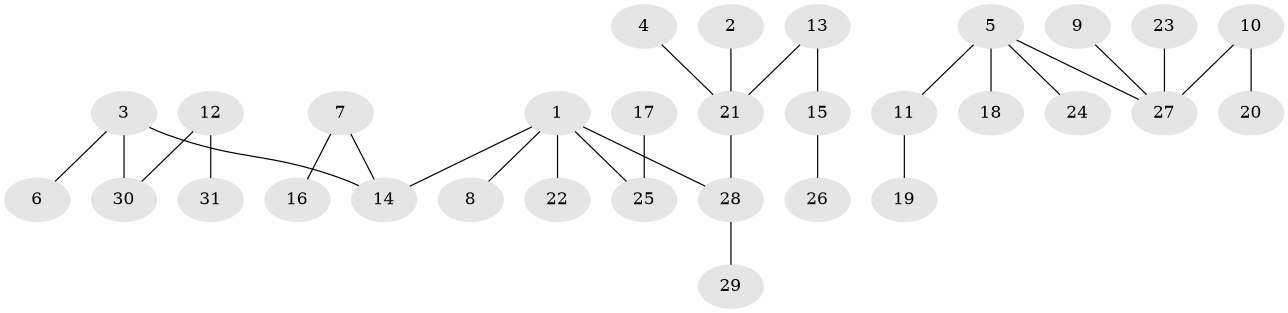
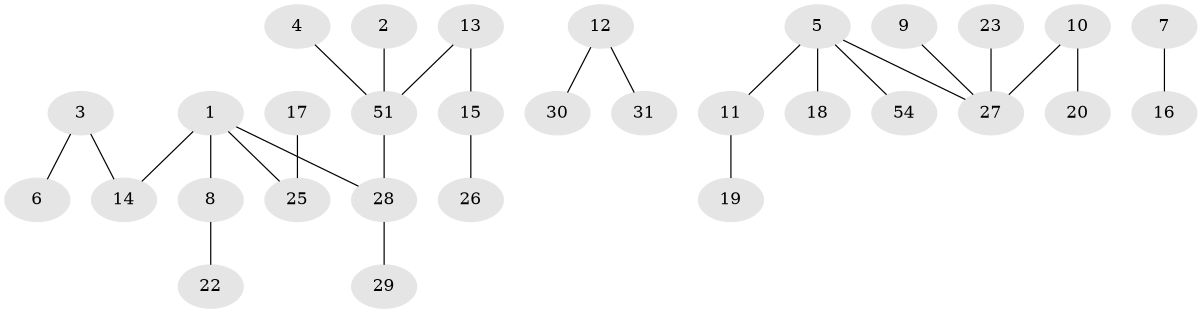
node "21": label "21" -> "51"
node "24": label "24" -> "54"
edge "3" -- "30": removed
edge "7" -- "14": removed
edge "1" -- "22": now "8" -- "22"
